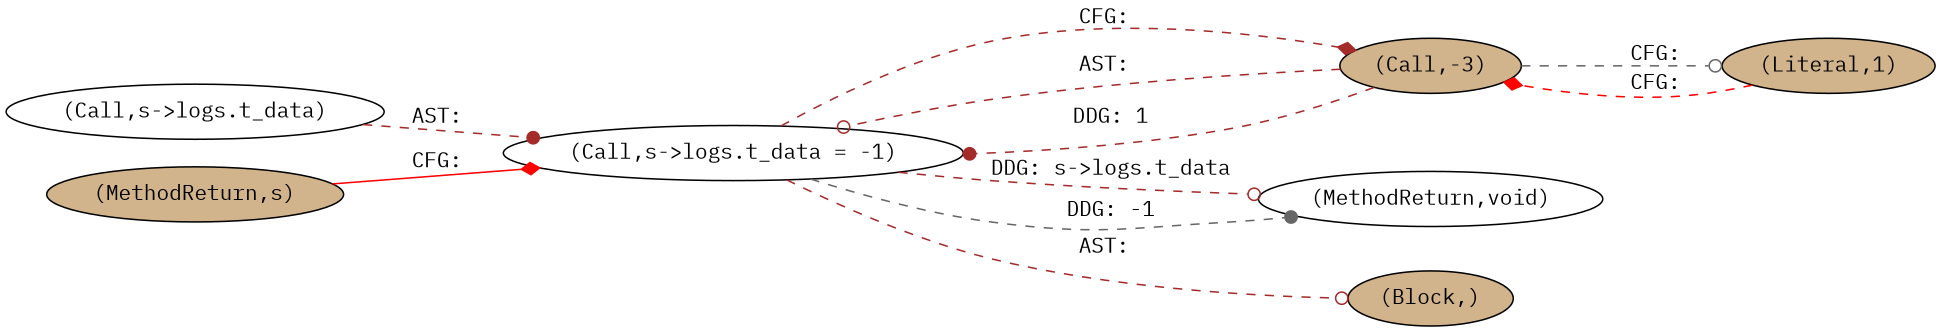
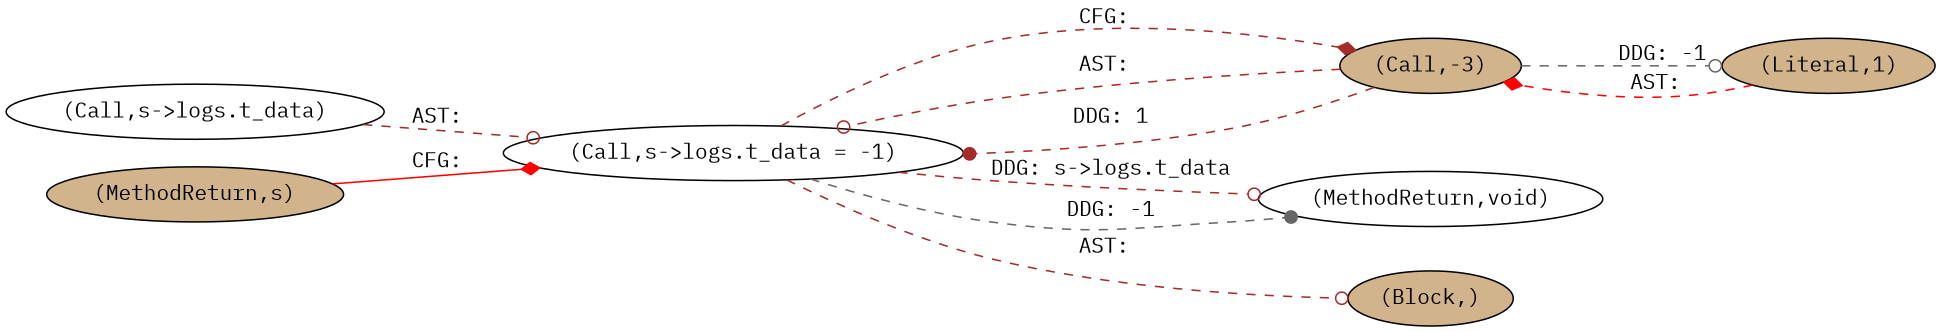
edge "(Call,-3)" -> "(Literal,1)": label "CFG: " -> "DDG: -1"
edge "(Literal,1)" -> "(Call,-3)": label "CFG: " -> "AST: "
edge "(Call,s->logs.t_data)" -> "(Call,s->logs.t_data = -1)": arrowhead dot -> odot
